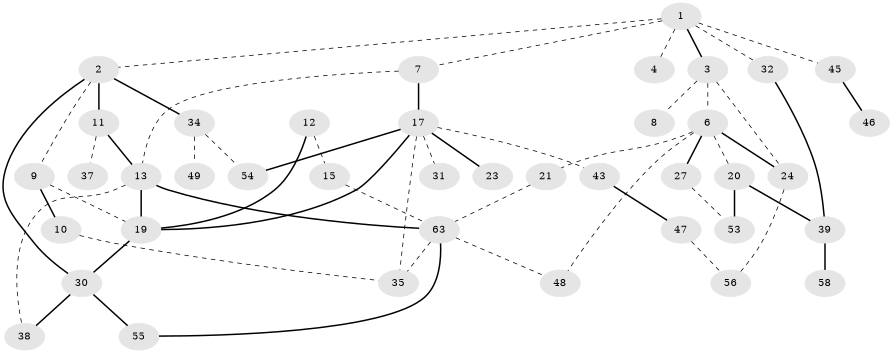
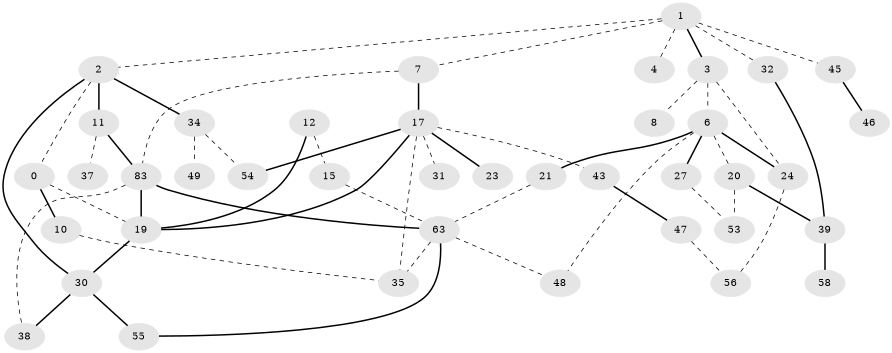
edge "6" -- "21": style dashed -> bold
node "9": label "9" -> "0"
node "13": label "13" -> "83"
edge "20" -- "53": style bold -> dashed
